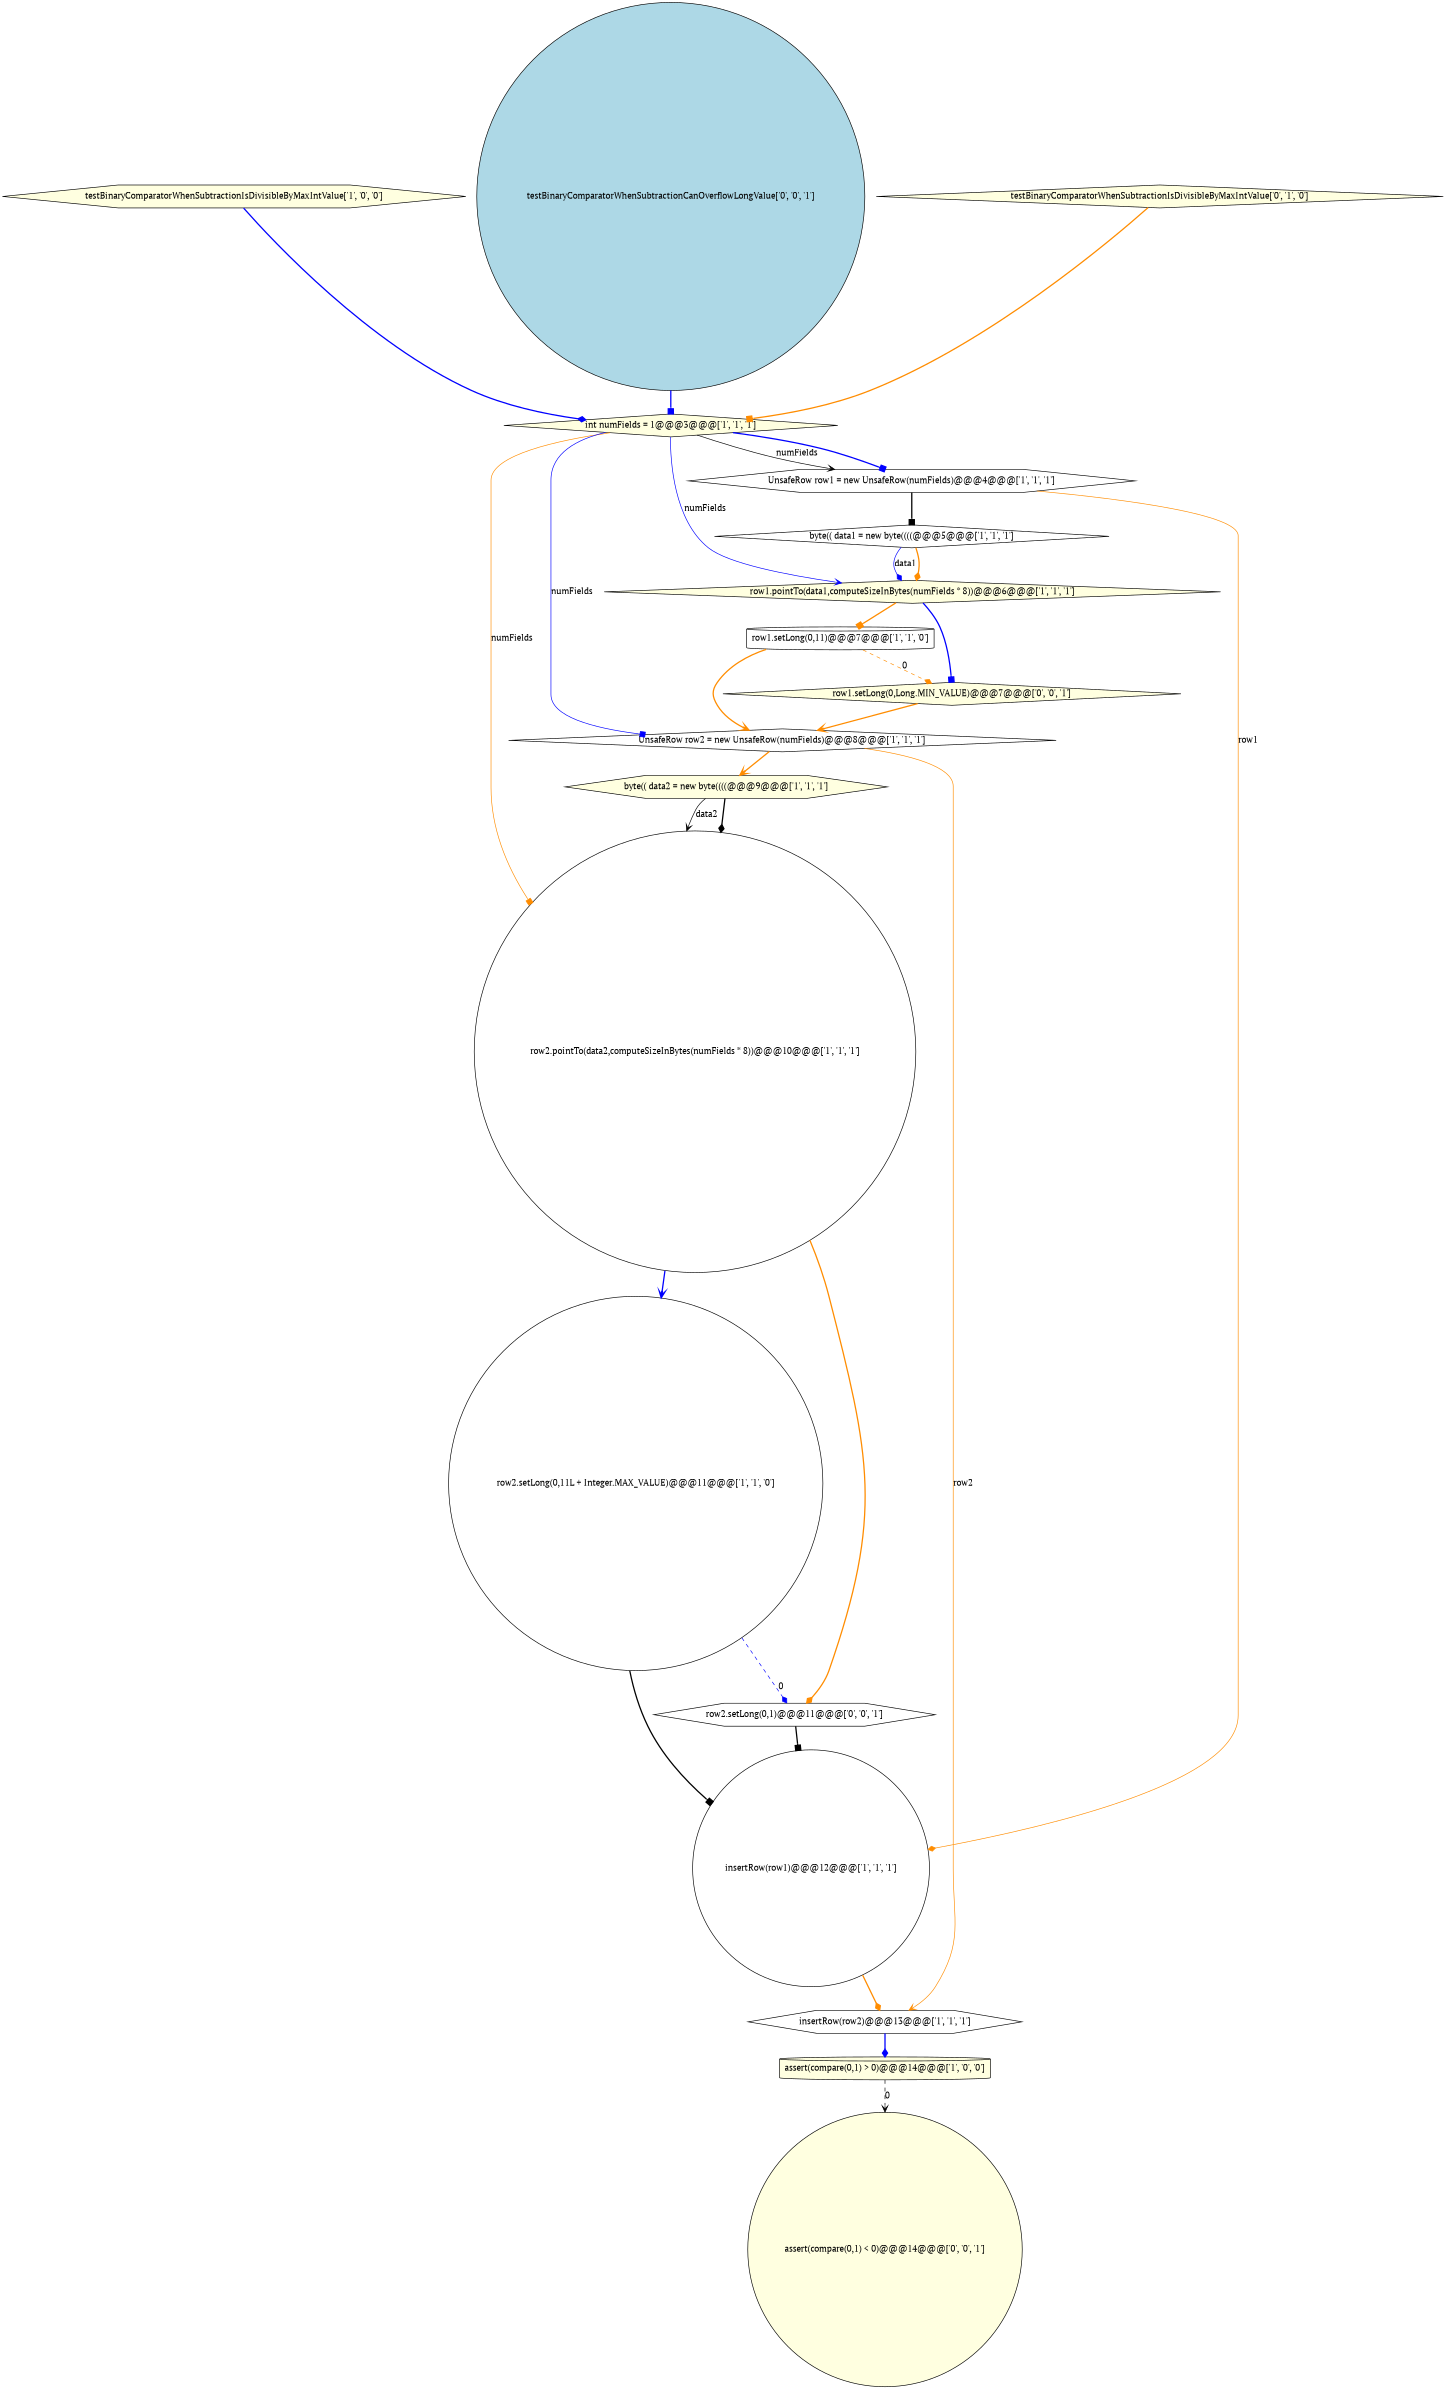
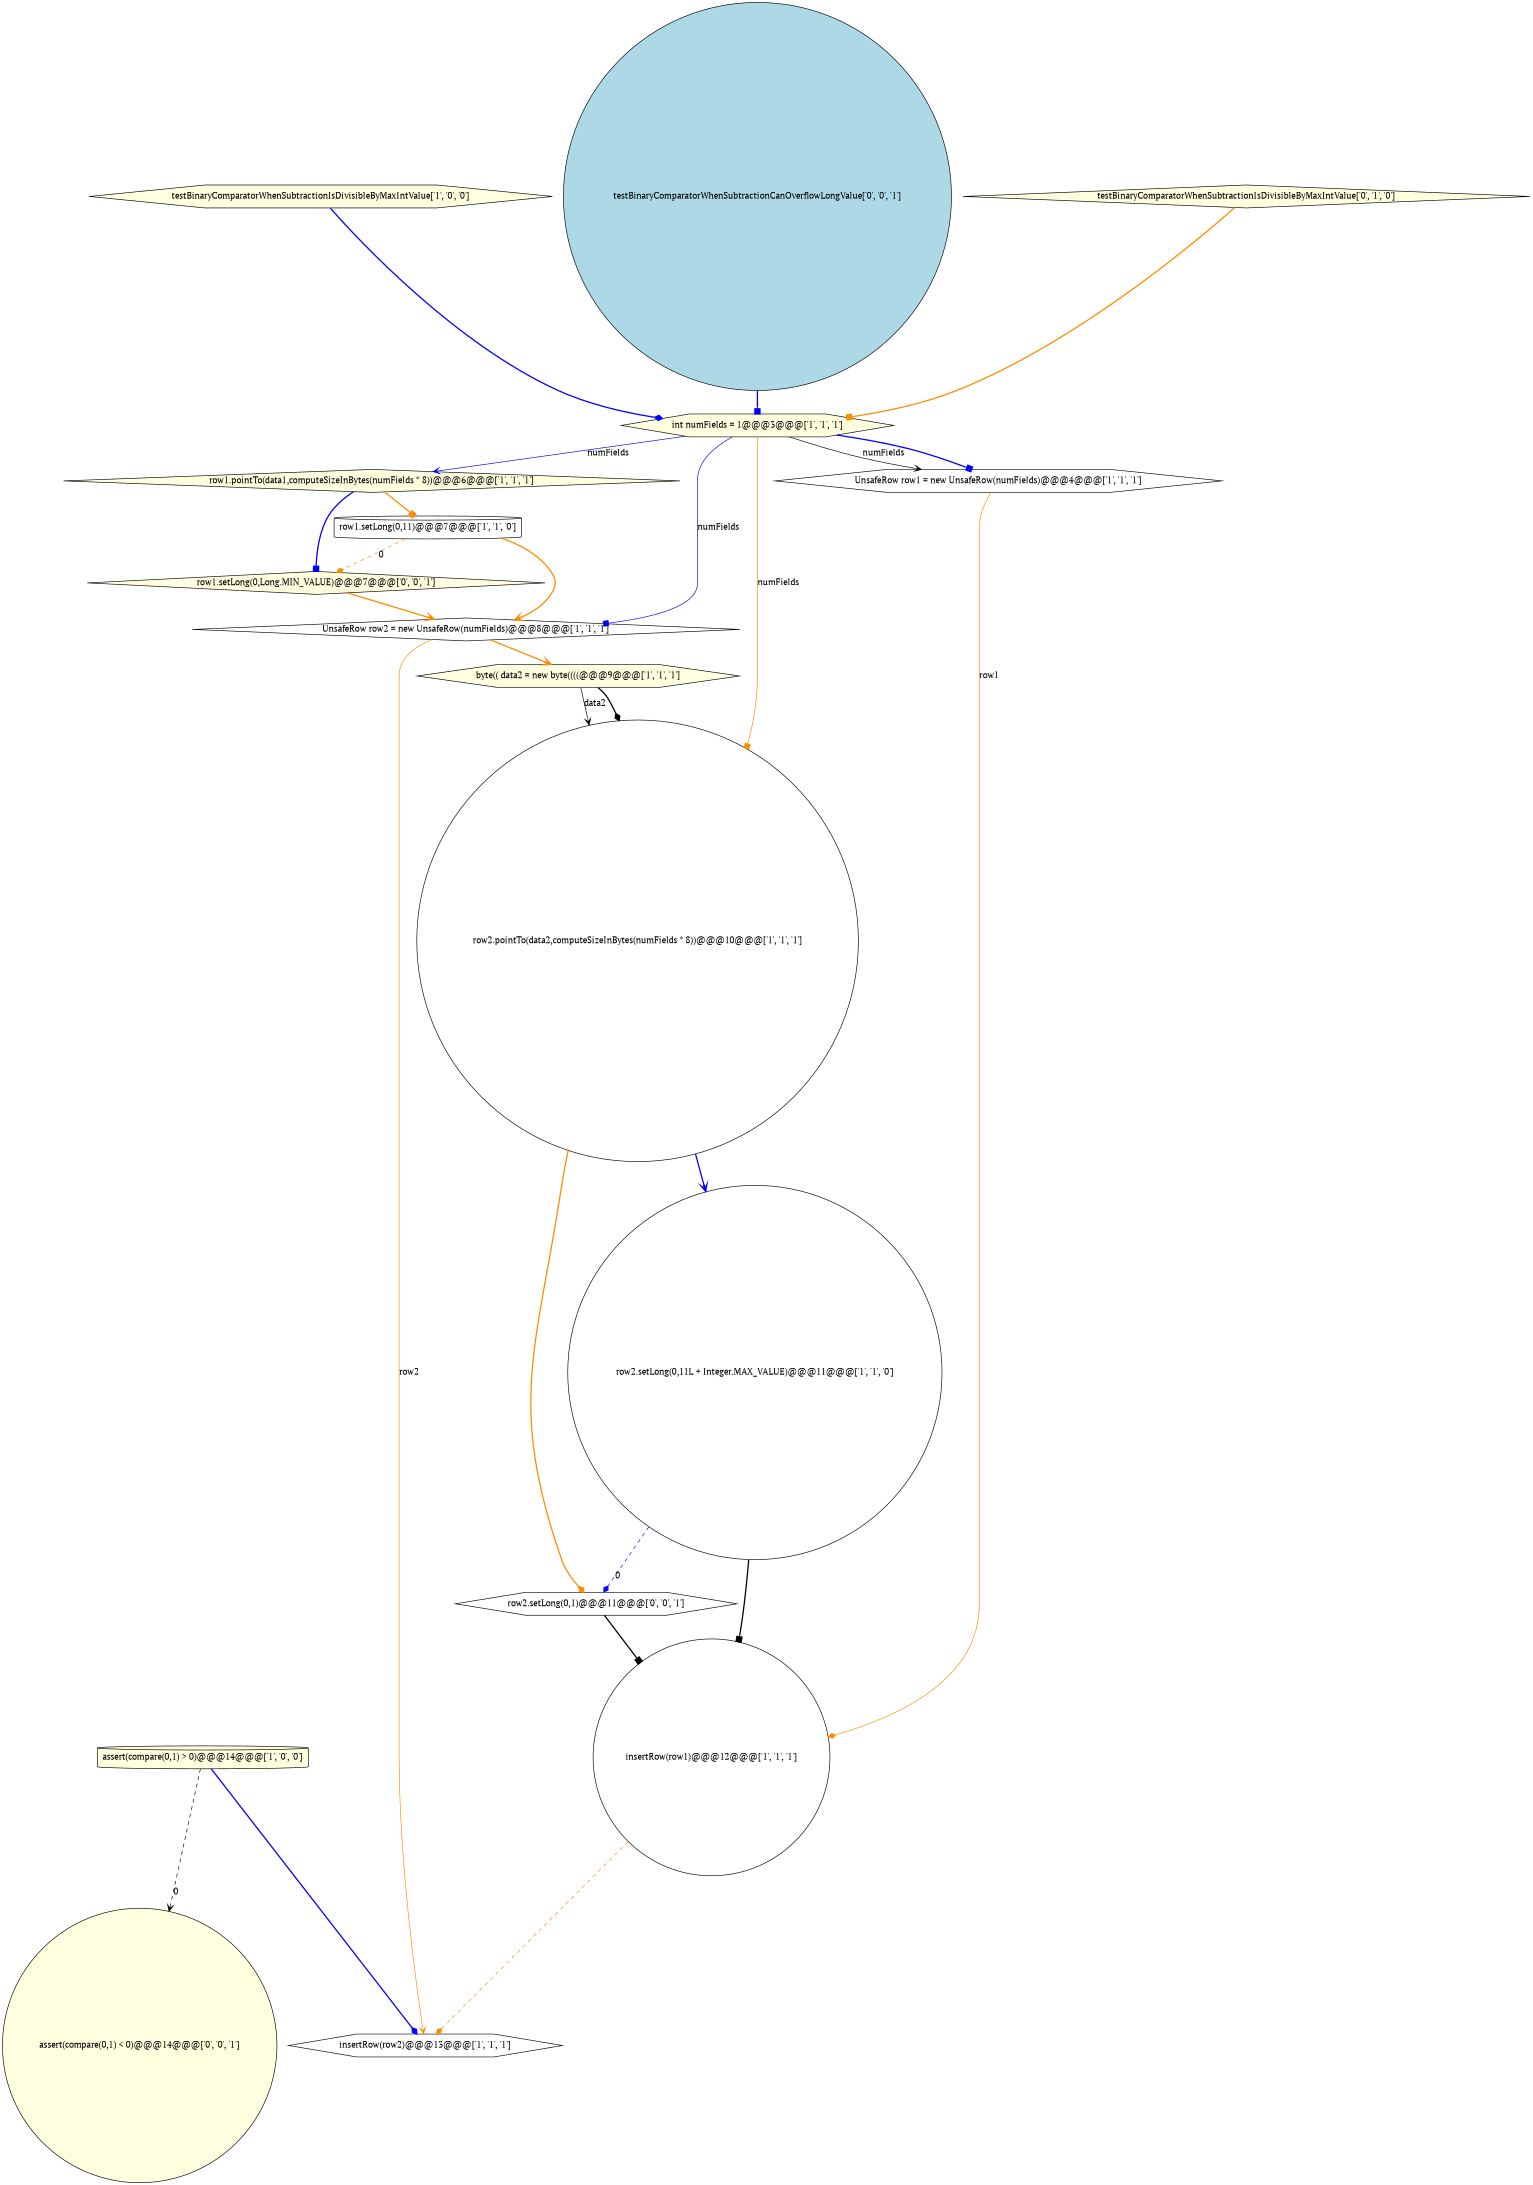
node "int numFields = 1@@@3@@@['1', '1', '1']": shape diamond -> hexagon
node "byte(( data1 = new byte((((@@@5@@@['1', '1', '1']": removed
edge "insertRow(row1)@@@12@@@['1', '1', '1']" -> "insertRow(row2)@@@13@@@['1', '1', '1']": style bold -> dashed
edge "insertRow(row2)@@@13@@@['1', '1', '1']" -> "assert(compare(0,1) > 0)@@@14@@@['1', '0', '0']": reversed
